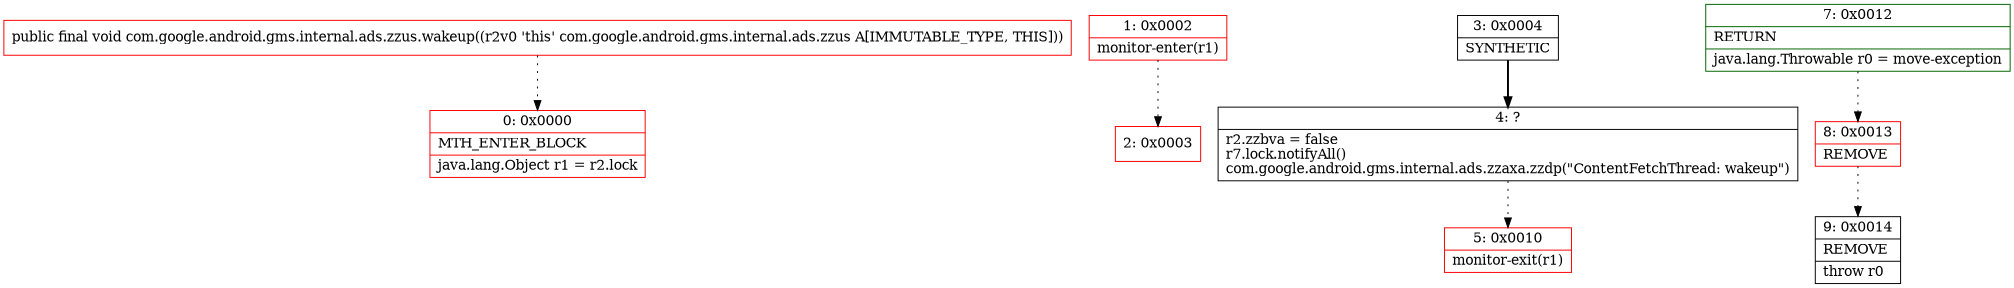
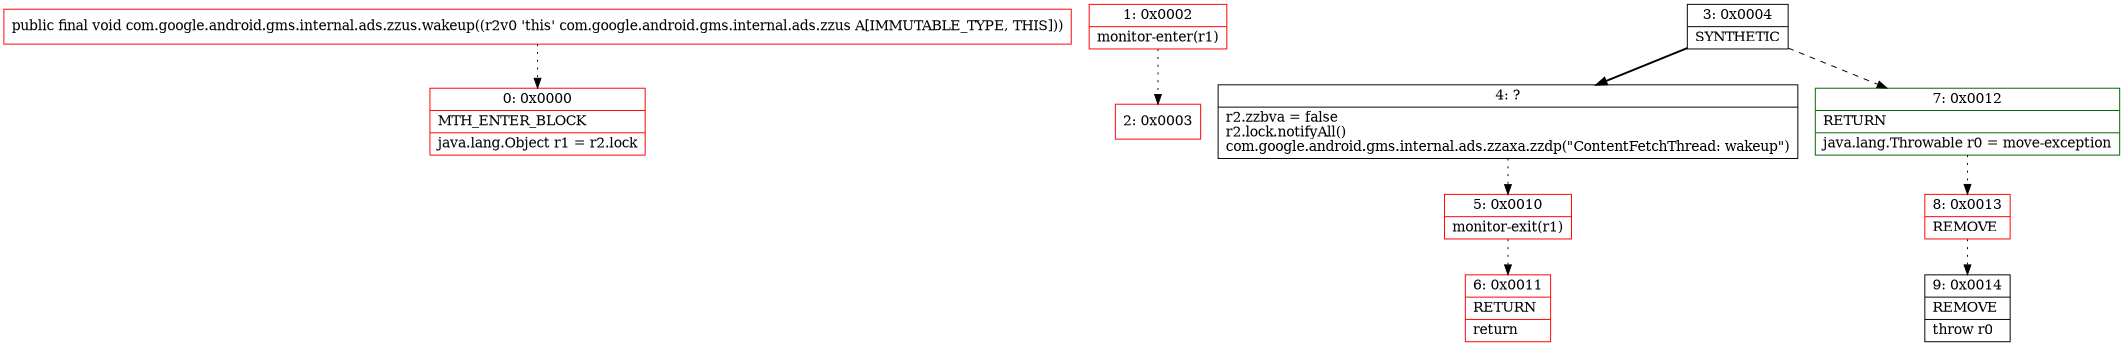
edge "3: 0x0004" -> "7: 0x0012": added
node "4: ?": text "r7.lock.notifyAll()" -> "r2.lock.notifyAll()"
node "6: 0x0011": added
